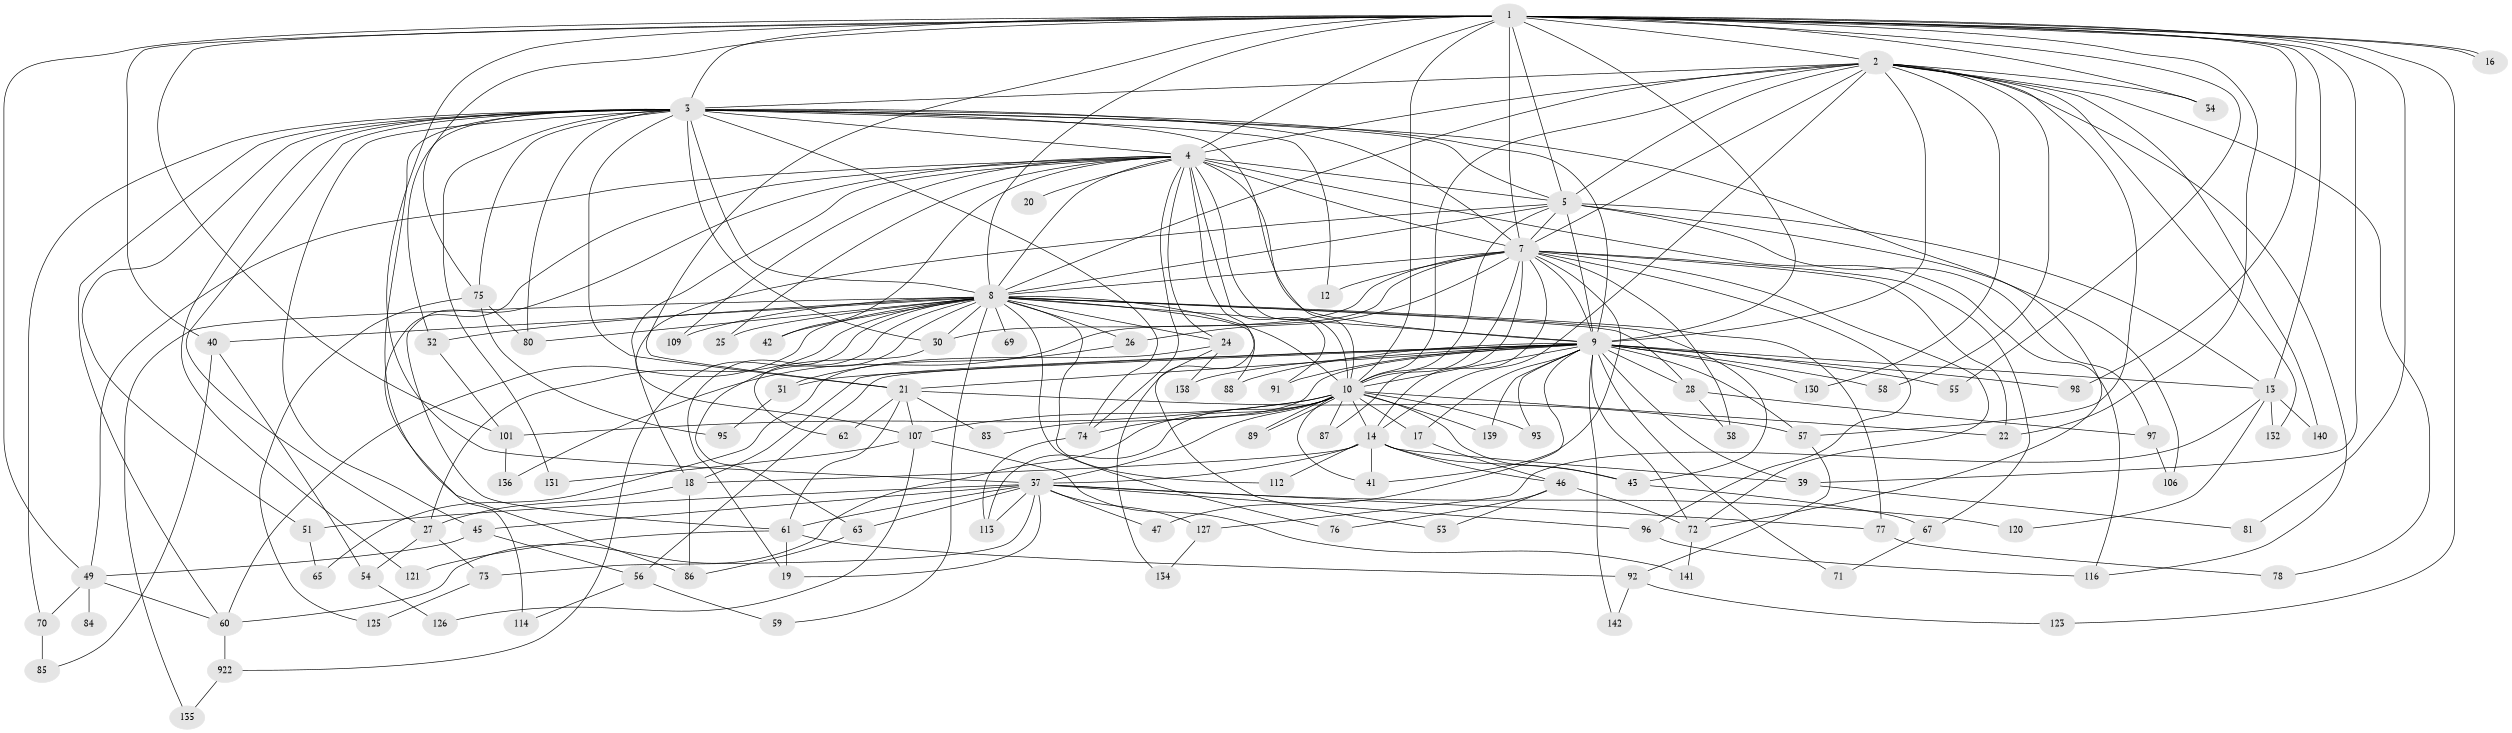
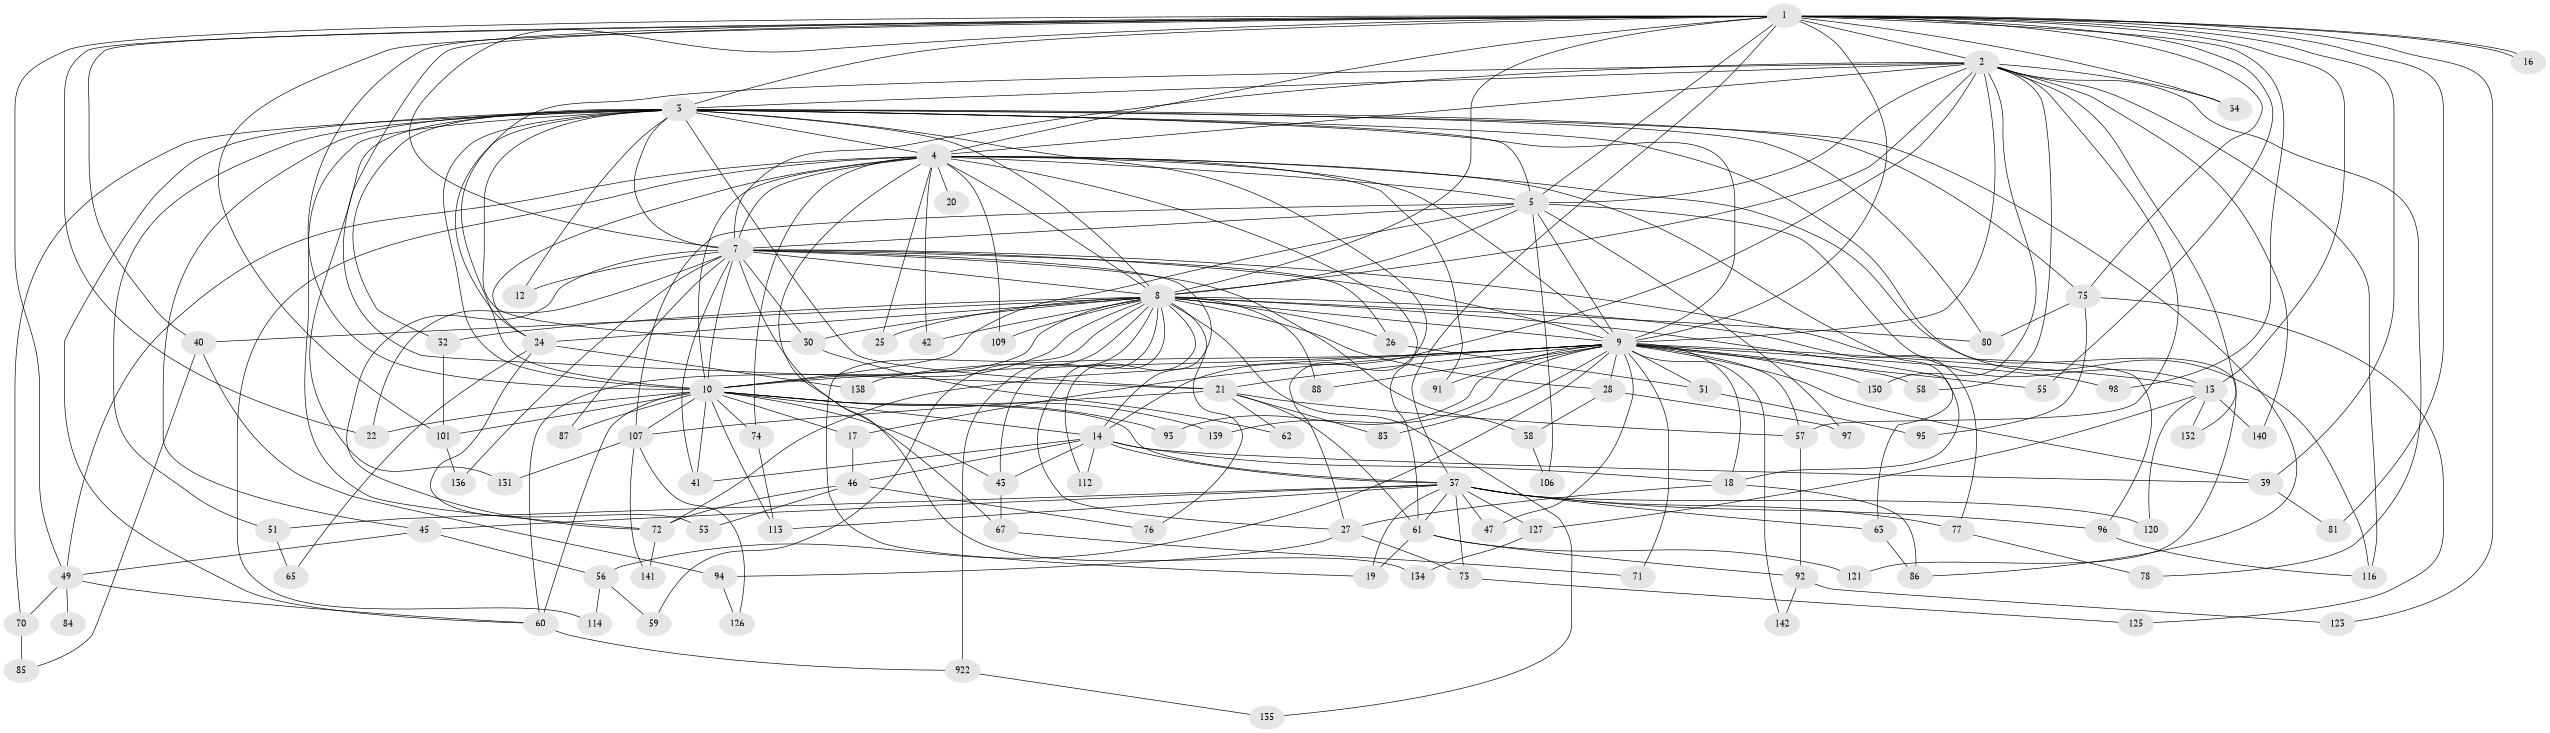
edge "3" -- "74": now "3" -- "24"
node "69": removed
node "89": removed
edge "97" -- "106": now "38" -- "106"
node "54": label "54" -> "94"
